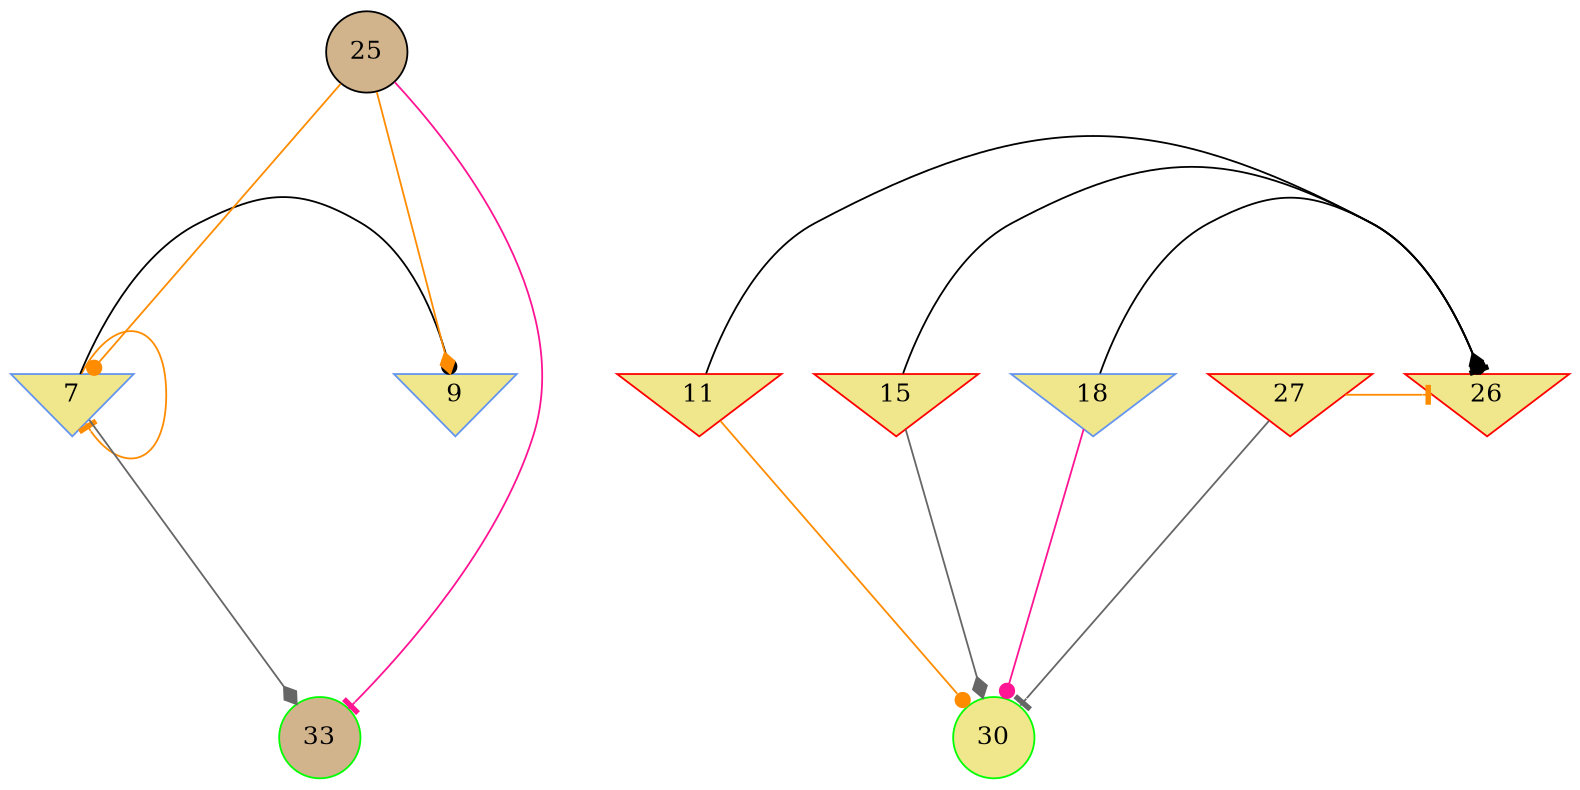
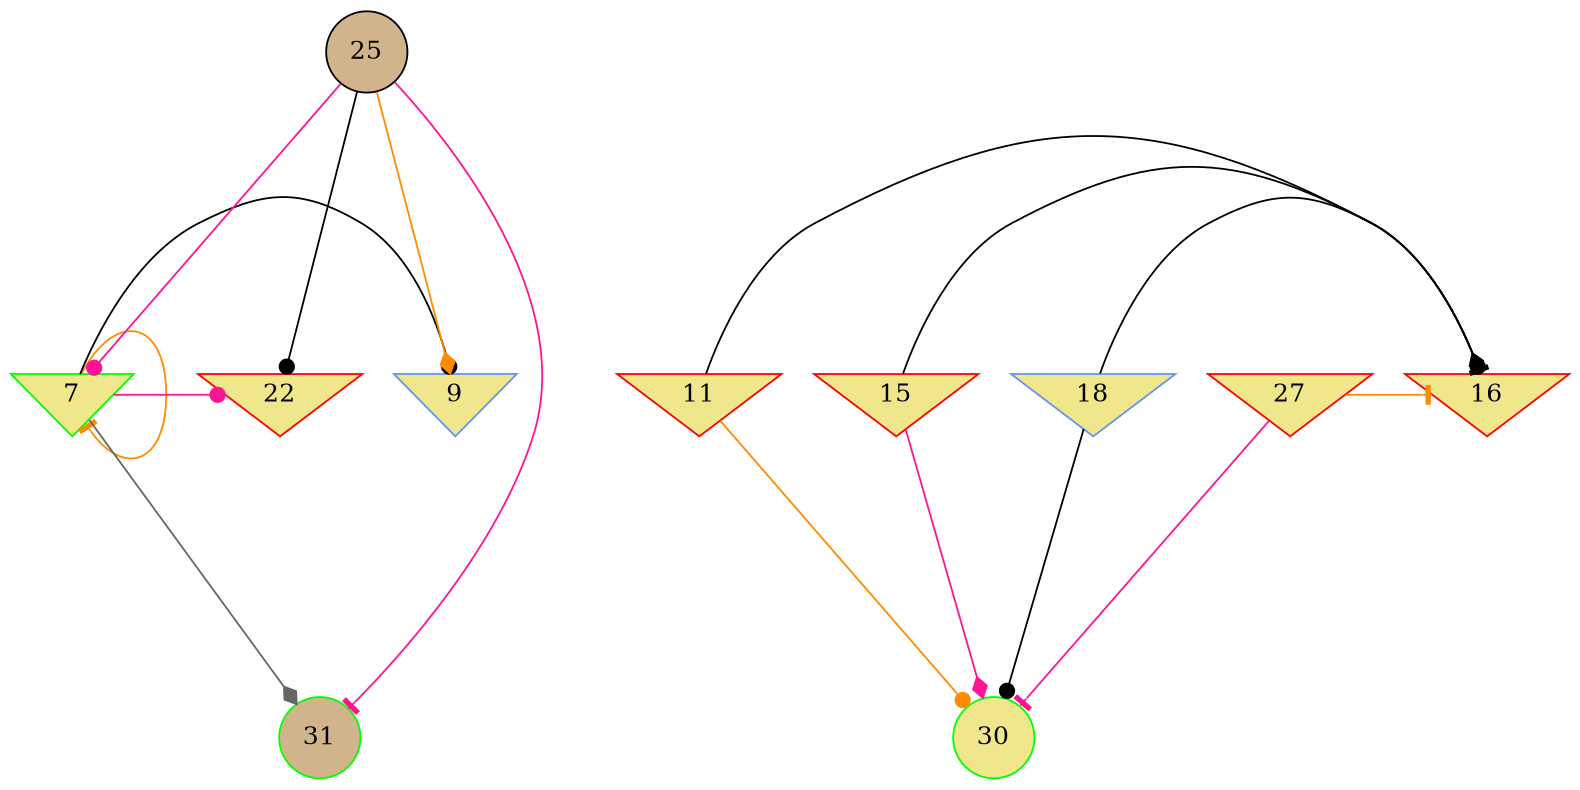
edge "25" -> "7": color darkorange -> deeppink
node "7": color cornflowerblue -> green
node "22": added
node "26": label "26" -> "16"
edge "15" -> "30": color gray40 -> deeppink
edge "18" -> "30": color deeppink -> black
edge "27" -> "30": color gray40 -> deeppink
node "33": label "33" -> "31"
